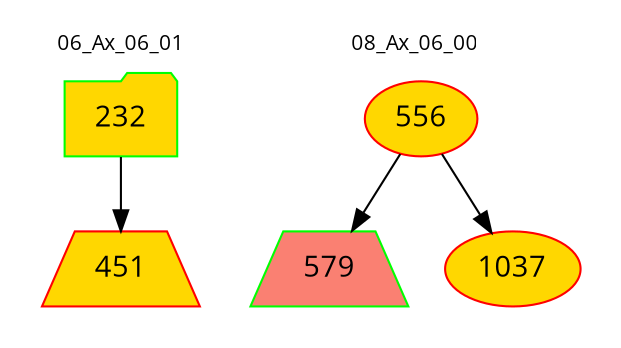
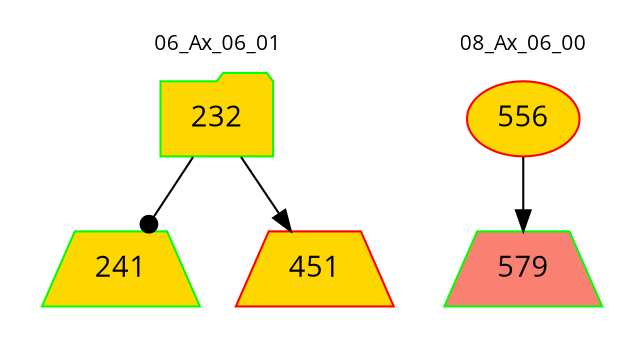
node "241": added
node "1037": removed
